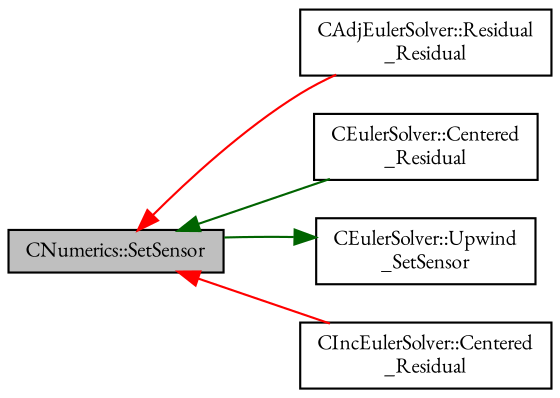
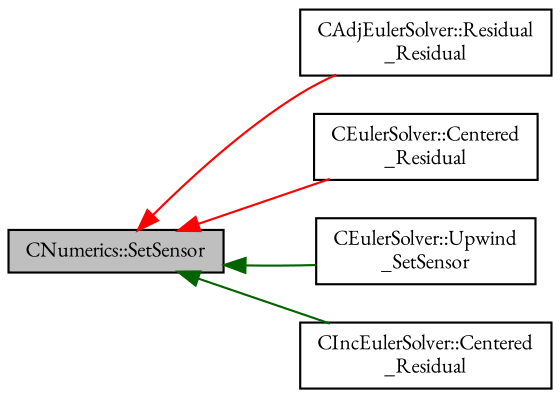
edge "CEulerSolver::Centered _Residual" -> "CNumerics::SetSensor": color darkgreen -> red
edge "CNumerics::SetSensor" -> "CEulerSolver::Upwind _SetSensor": reversed
edge "CIncEulerSolver::Centered _Residual" -> "CNumerics::SetSensor": color red -> darkgreen
